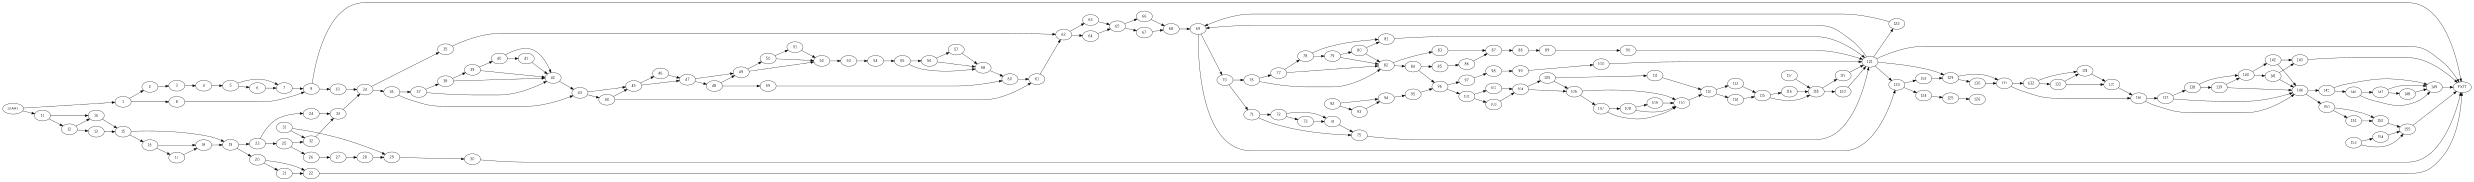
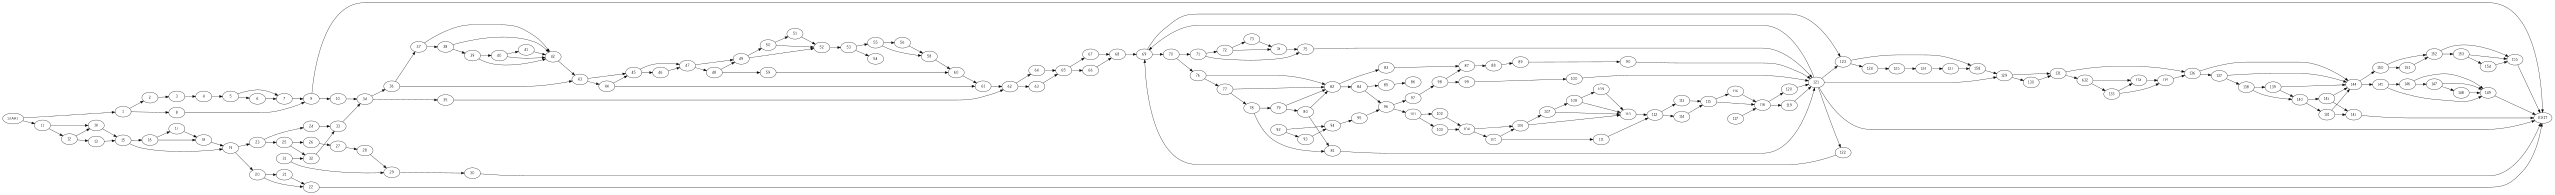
node "57": removed
edge "152" -> "153": added
edge "86" -> "87": now "98" -> "87"
edge "54" -> "55": now "53" -> "55"
node "127": added
